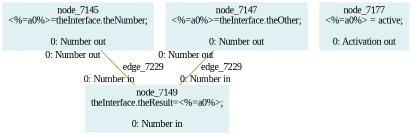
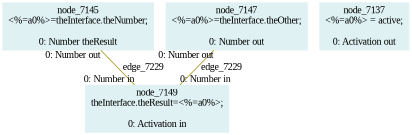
node "node_7145 <%=a0%>=theInterface.theNumber; 0: Number out": label "node_7145 <%=a0%>=theInterface.theNumber; 0: Number out" -> "node_7145 <%=a0%>=theInterface.theNumber; 0: Number theResult"
node "node_7177 <%=a0%> = active; 0: Activation out": label "node_7177 <%=a0%> = active; 0: Activation out" -> "node_7137 <%=a0%> = active; 0: Activation out"
node "node_7149 theInterface.theResult=<%=a0%>; 0: Number in": label "node_7149 theInterface.theResult=<%=a0%>; 0: Number in" -> "node_7149 theInterface.theResult=<%=a0%>; 0: Activation in"
